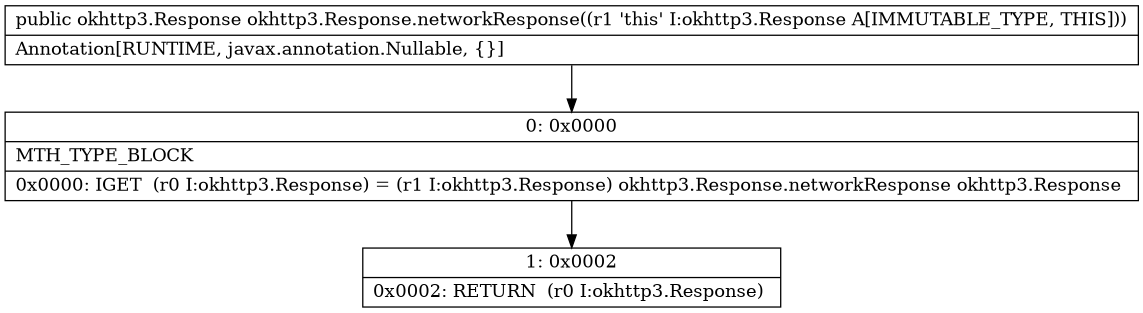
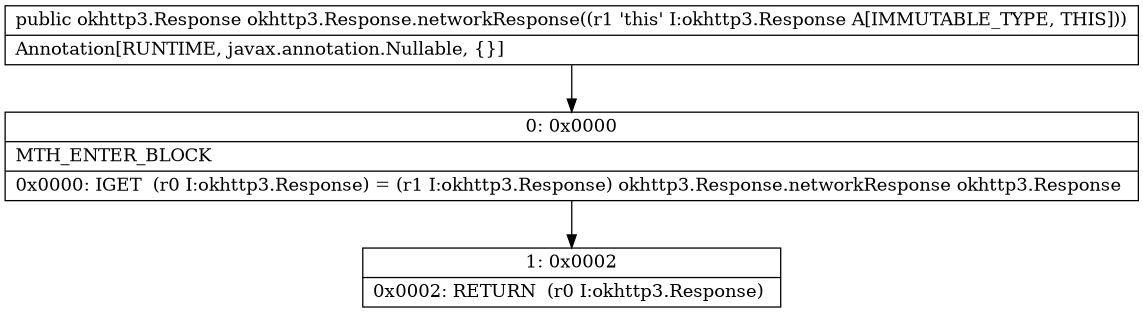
node "0: 0x0000": text "MTH_TYPE_BLOCK" -> "MTH_ENTER_BLOCK"
